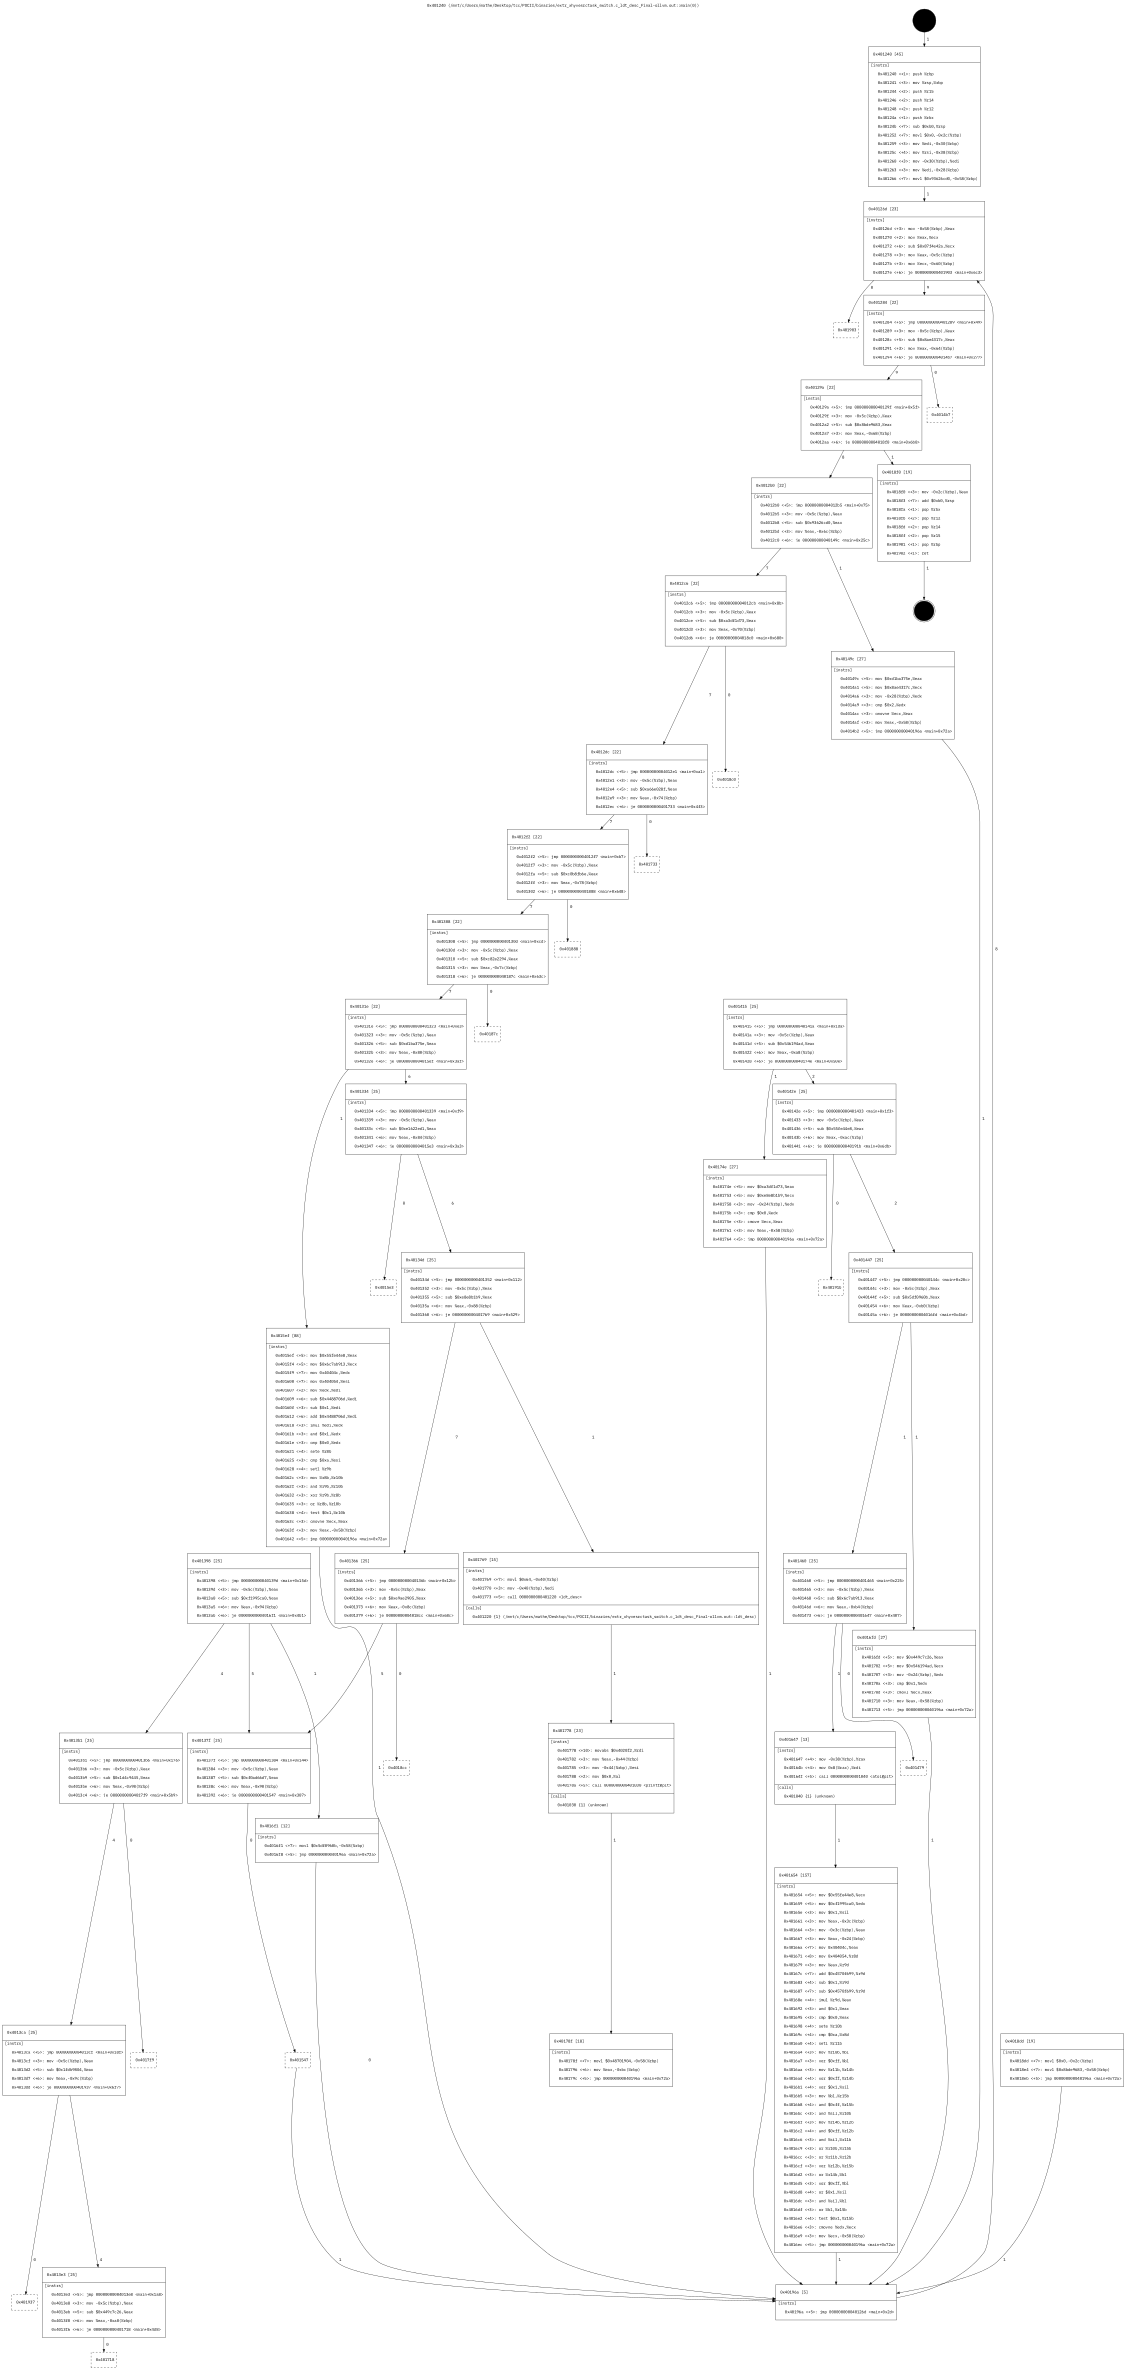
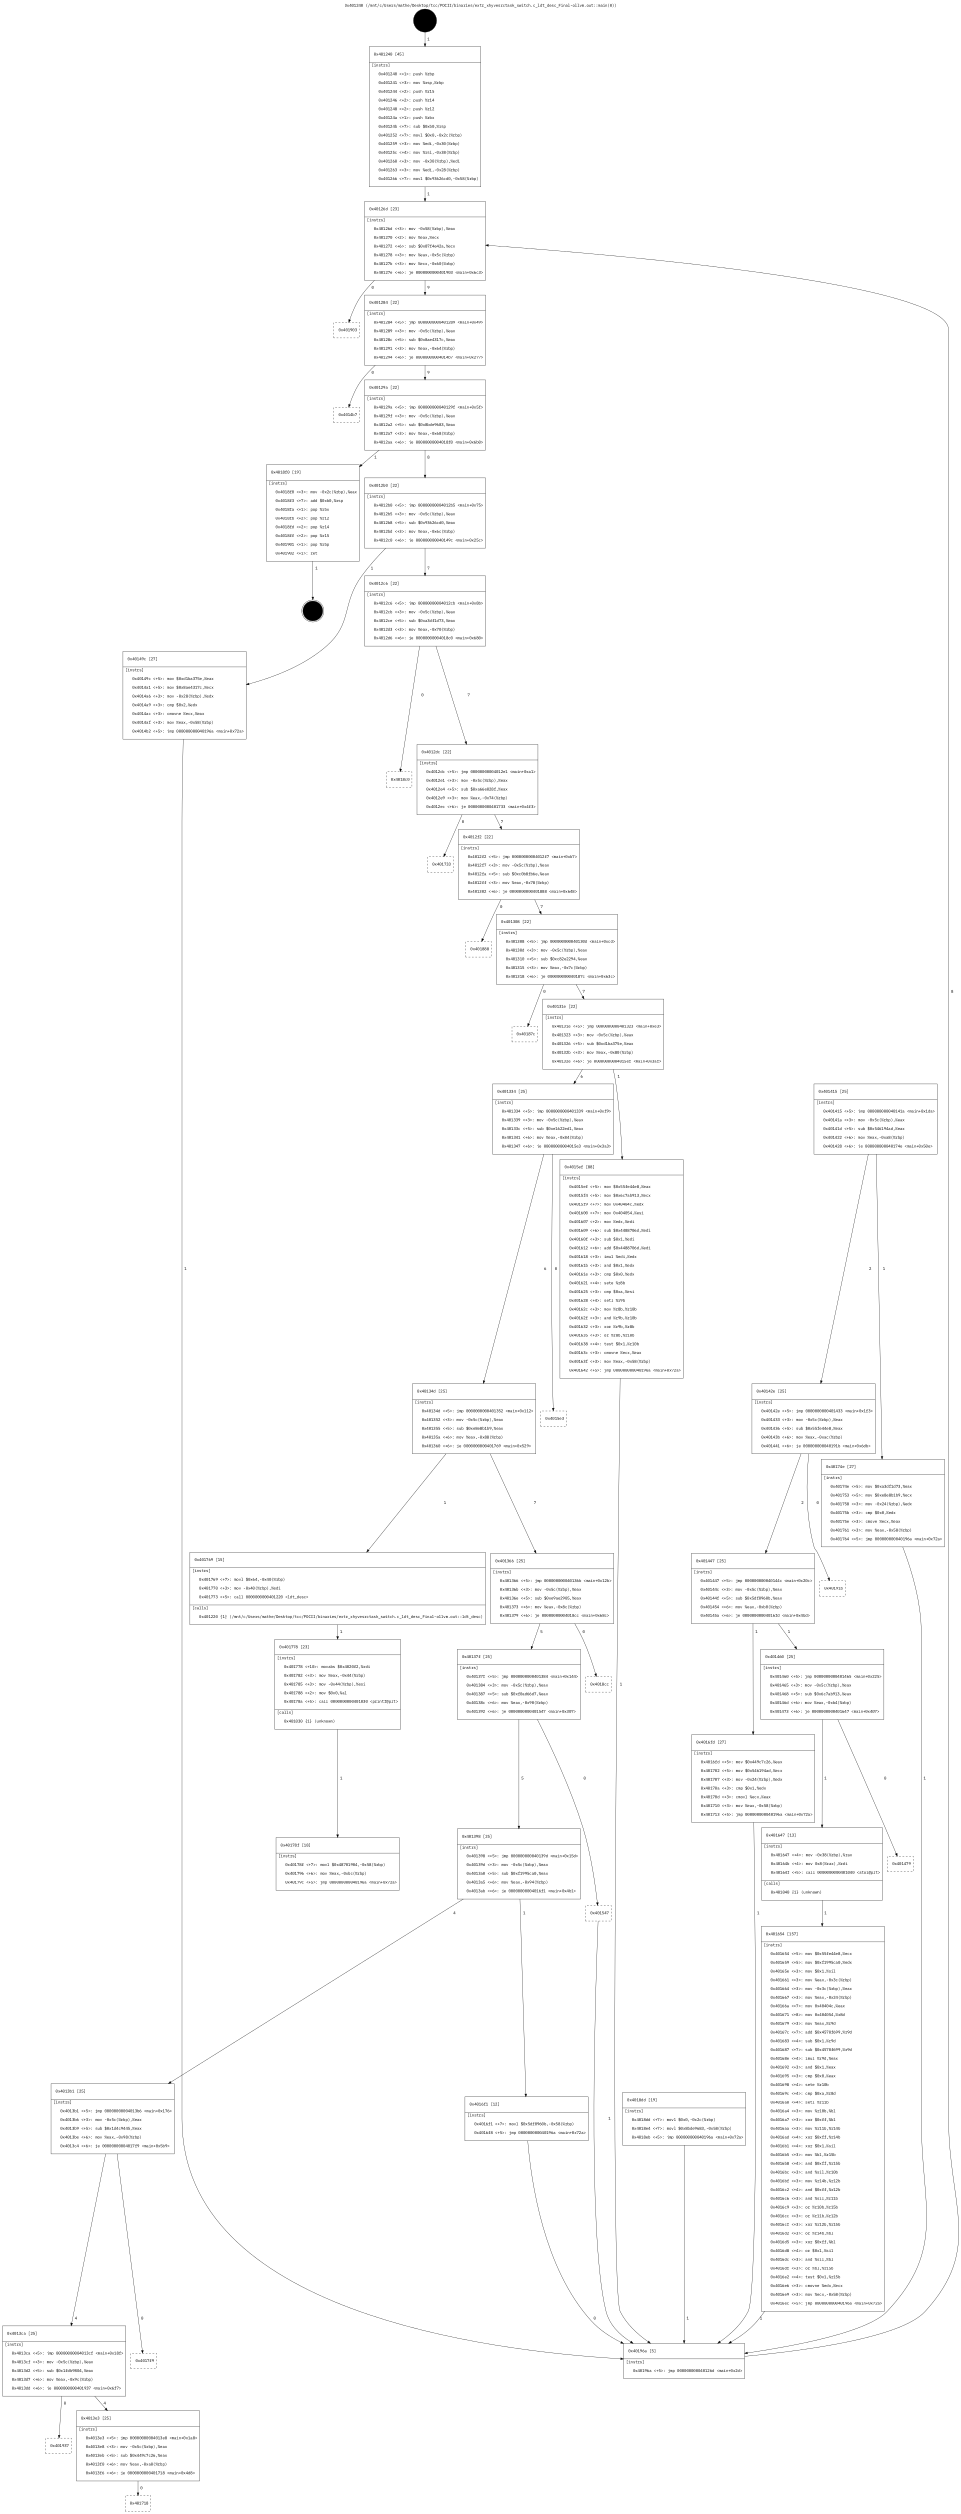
edge "0x401398 [25]" -> "0x40137f [25]": reversed
